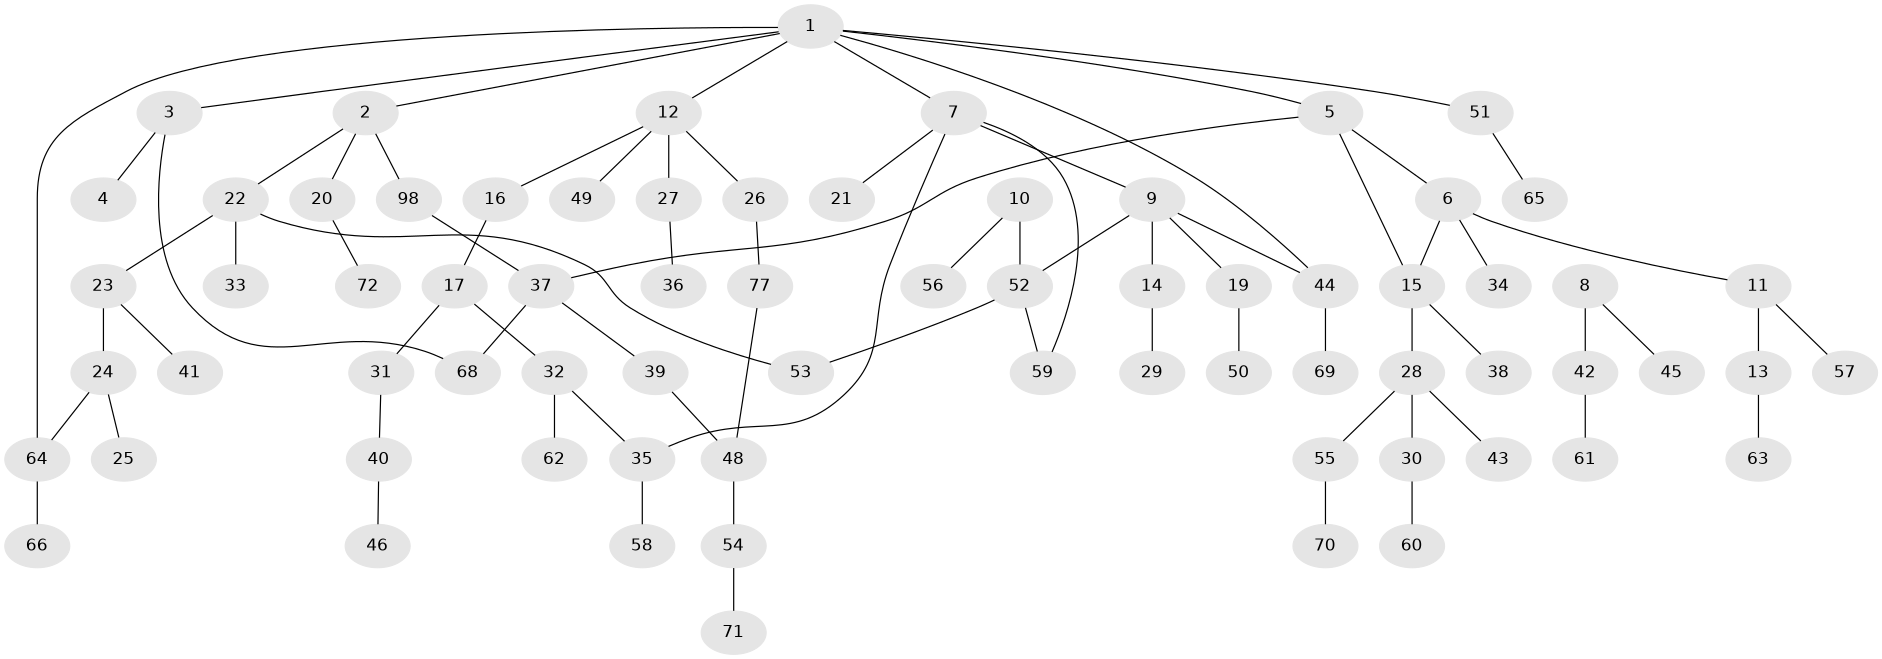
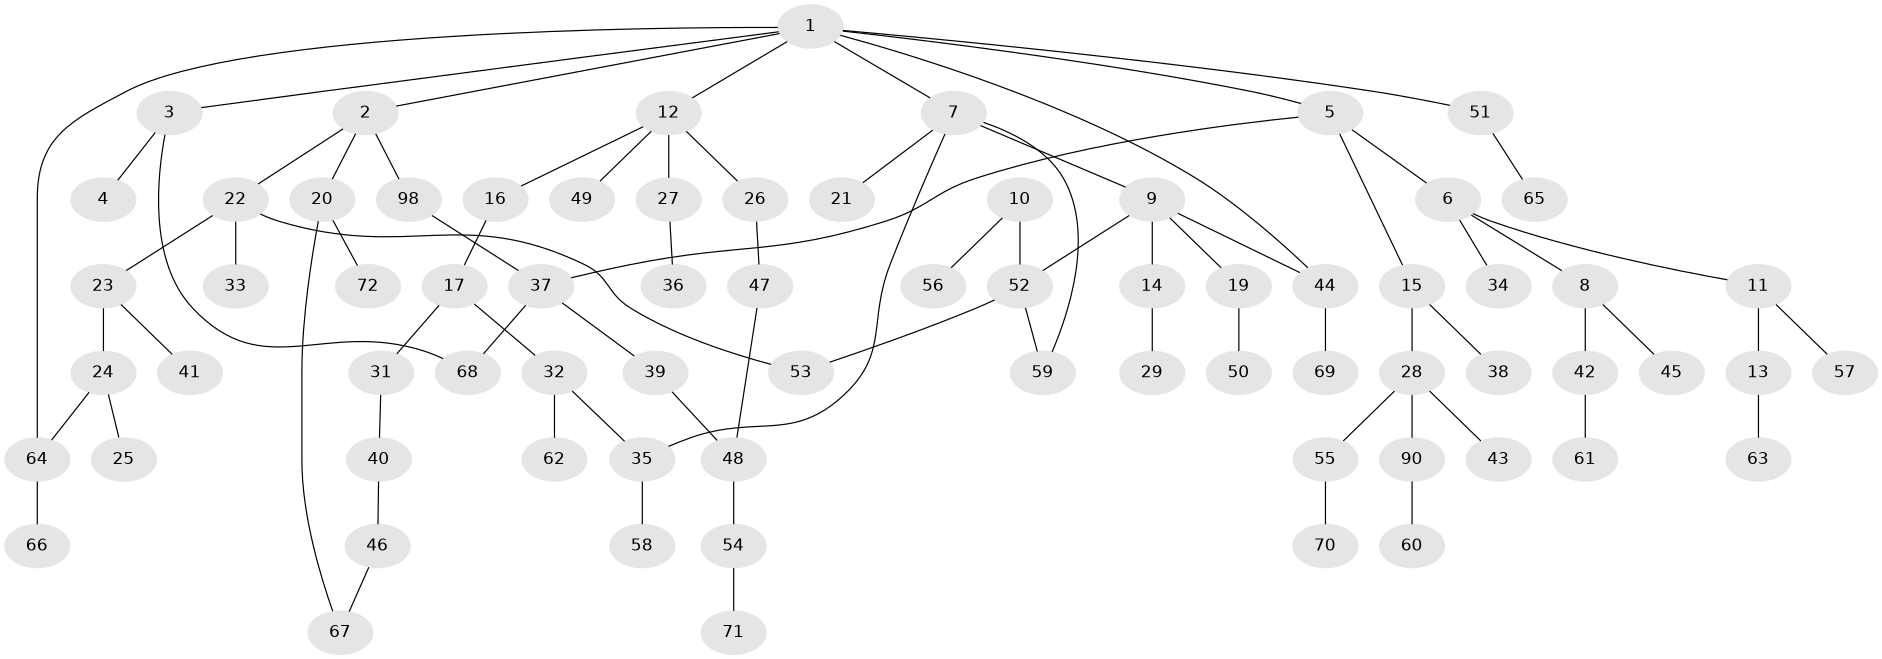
edge "6" -- "15": now "6" -- "8"
node "77": label "77" -> "47"
node "30": label "30" -> "90"
node "67": added
